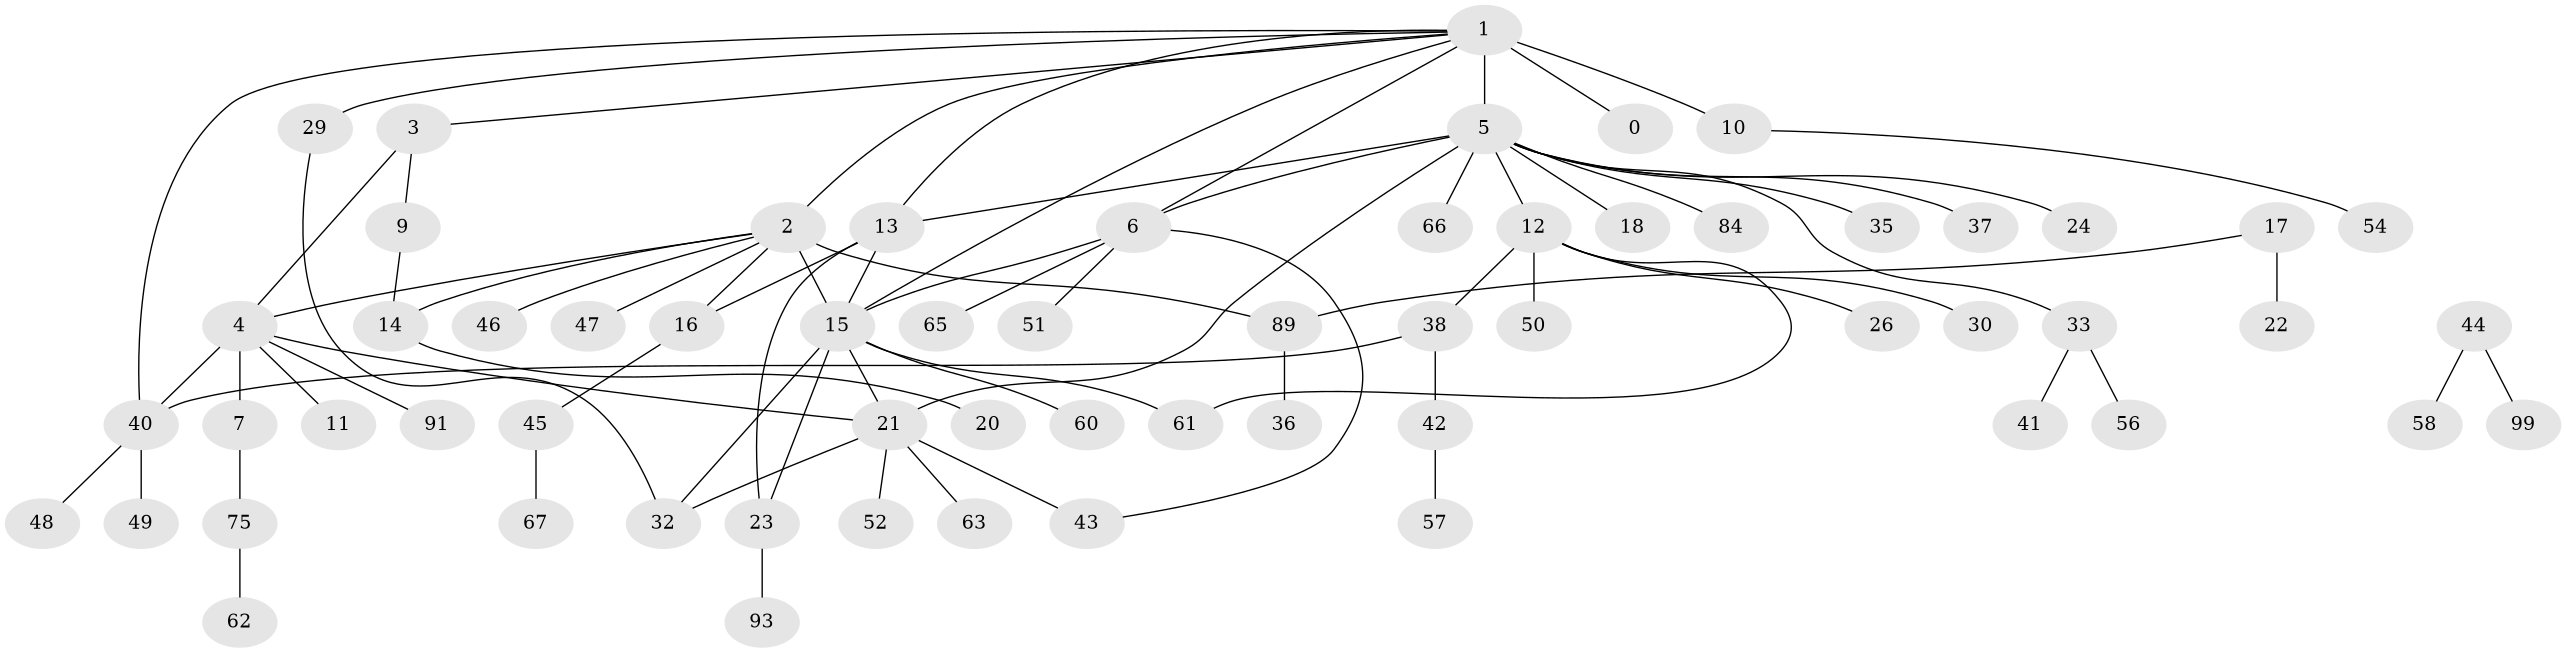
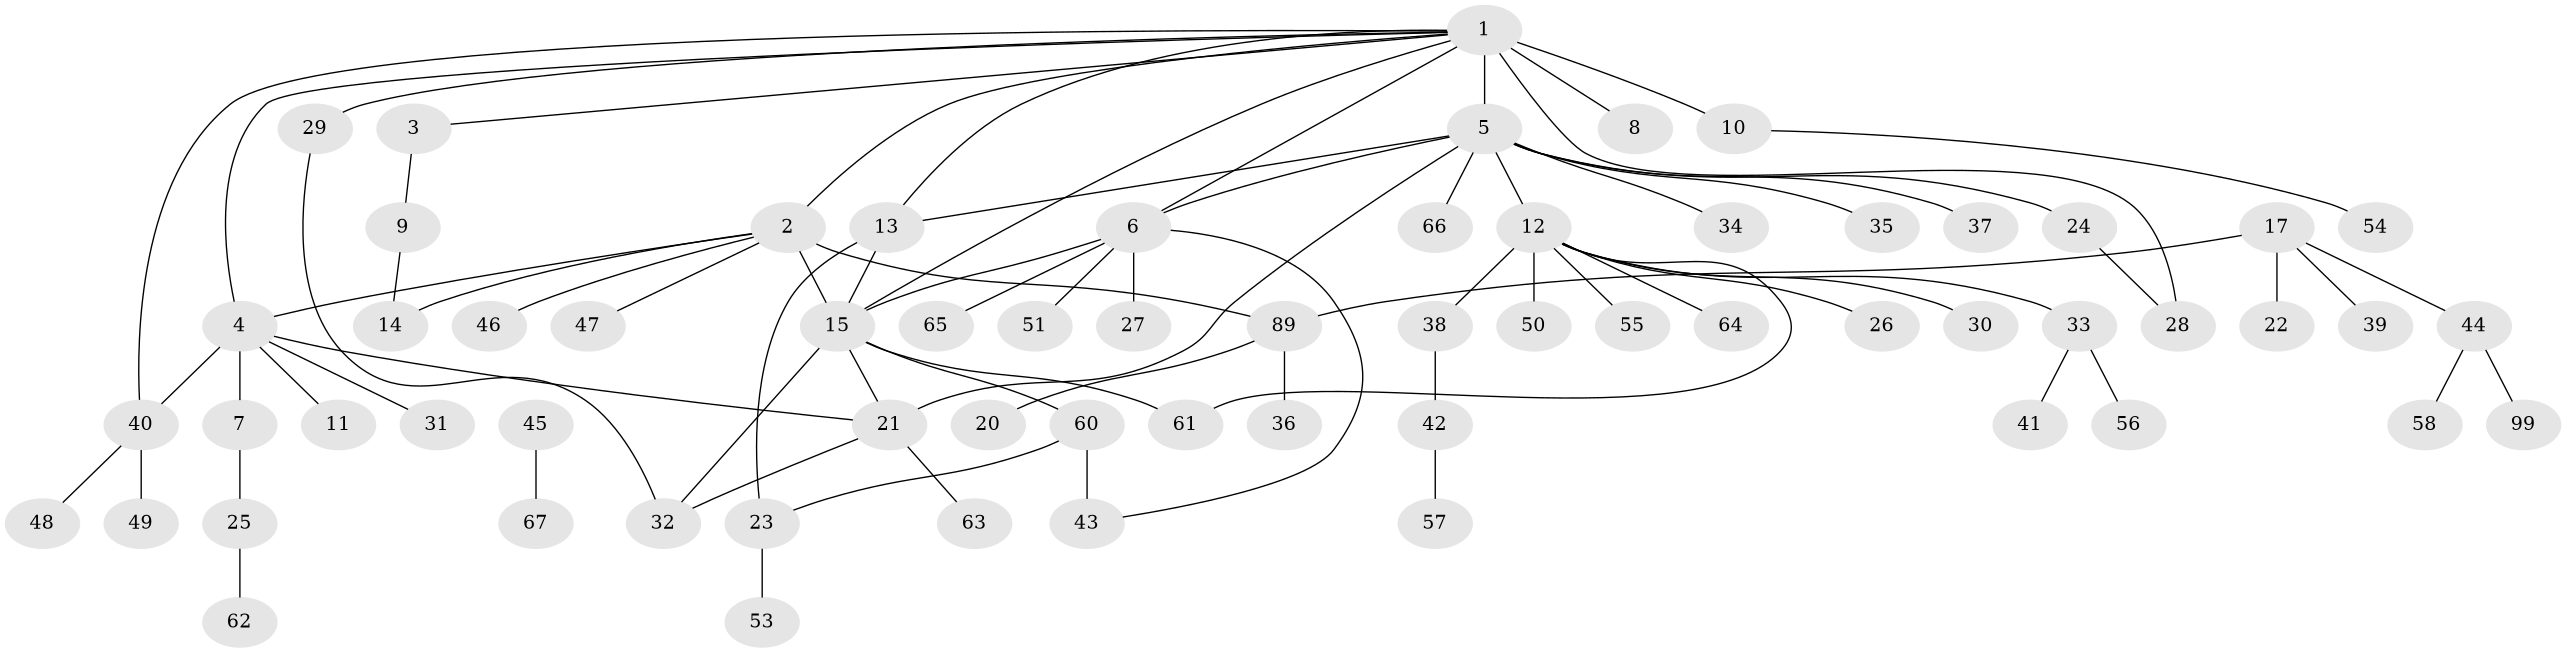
node "0": label "0" -> "8"
edge "5" -- "33": now "12" -- "33"
edge "3" -- "4": now "1" -- "4"
node "18": removed
node "84": label "84" -> "34"
edge "17" -- "44": added
node "16": removed
node "27": added
node "55": added
node "64": added
node "28": added
node "39": added
edge "38" -- "40": removed
edge "14" -- "20": now "89" -- "20"
node "91": label "91" -> "31"
edge "15" -- "23": now "60" -- "23"
edge "21" -- "43": now "60" -- "43"
node "75": label "75" -> "25"
node "52": removed
node "93": label "93" -> "53"
